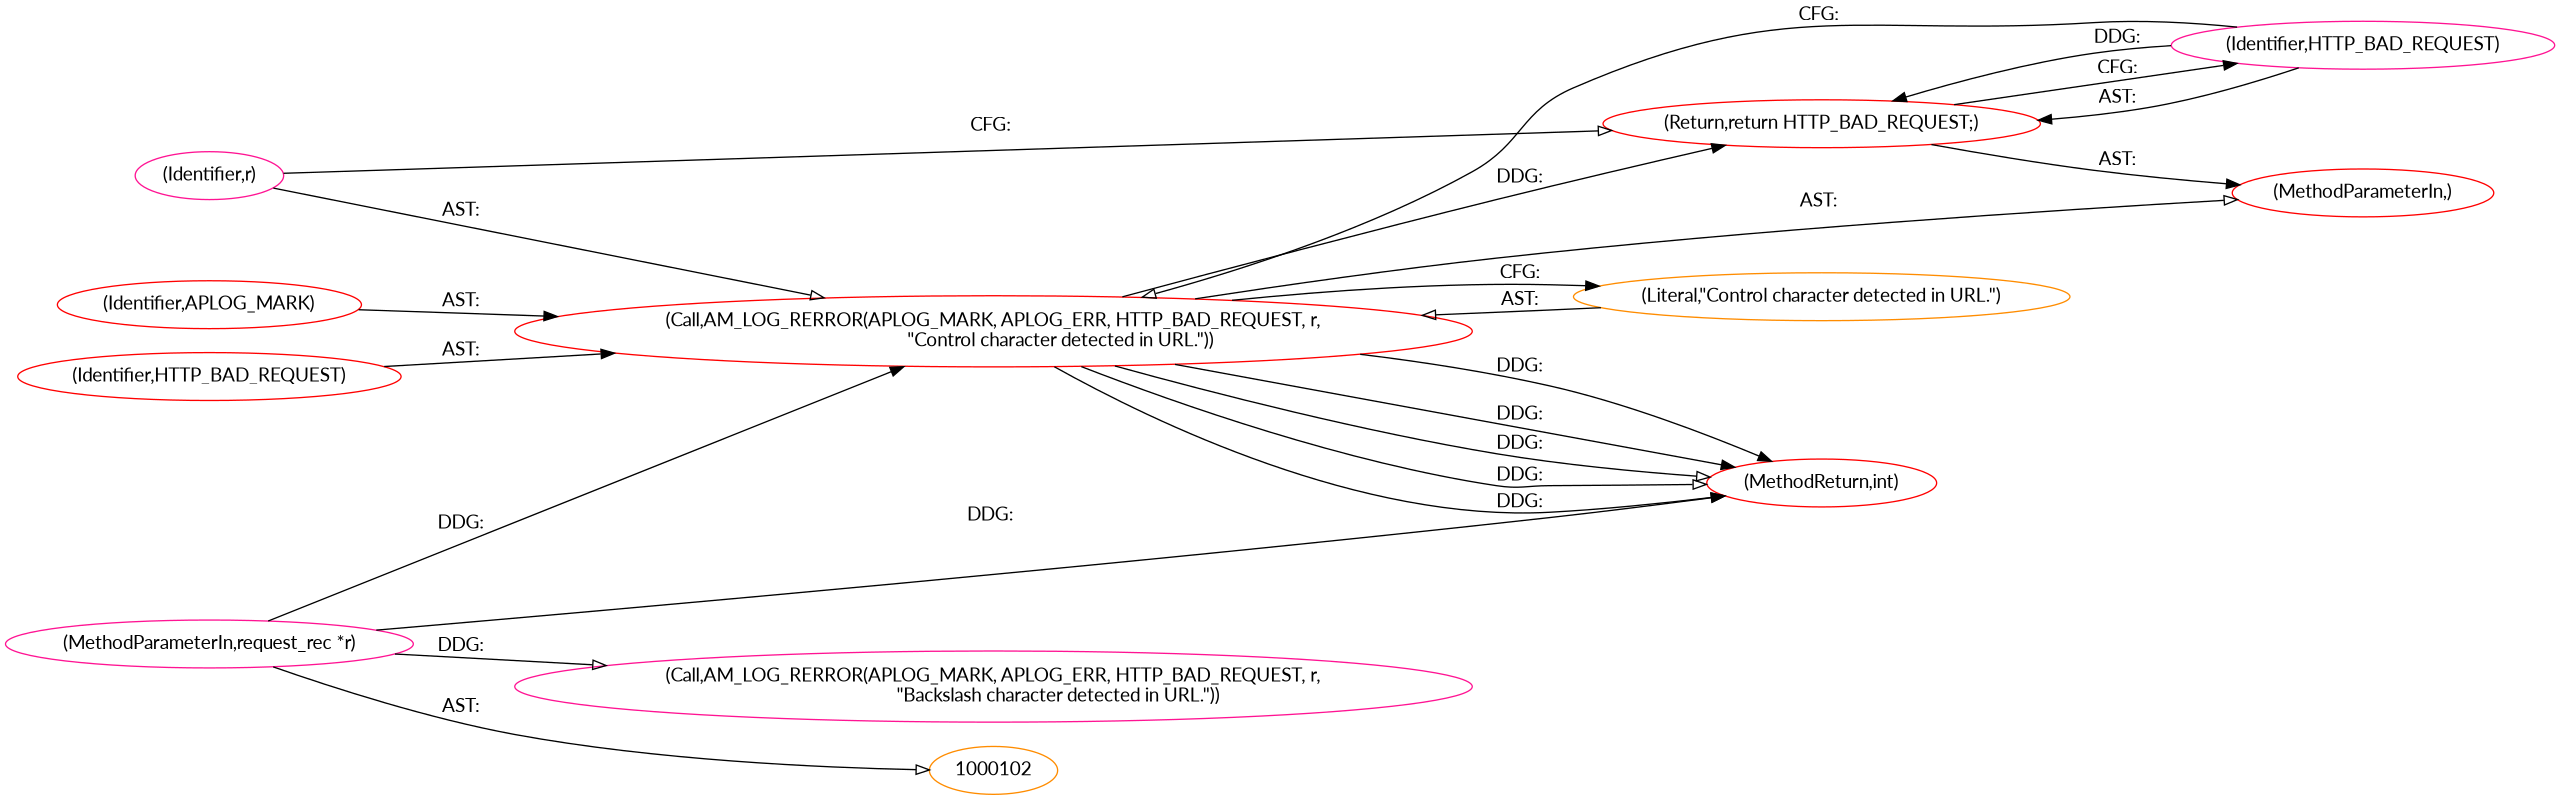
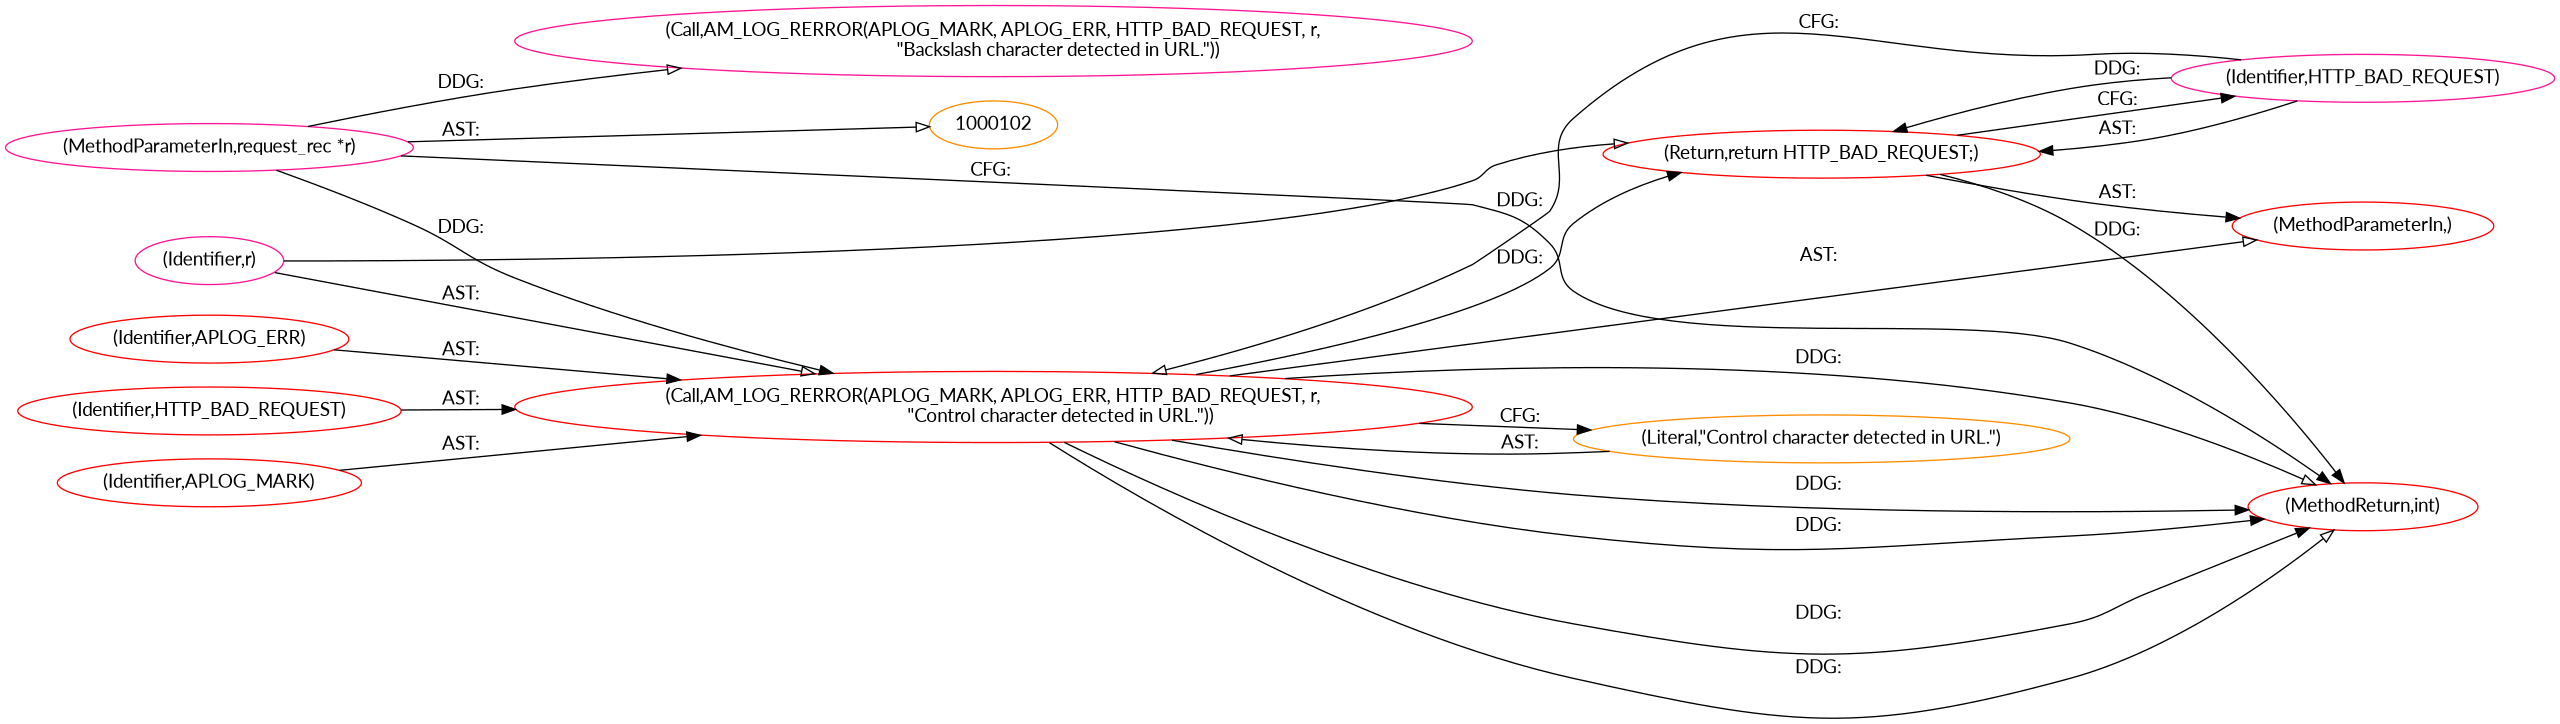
edge "(Return,return HTTP_BAD_REQUEST;)" -> "(MethodReturn,int)": added, label "DDG:"
node "(Identifier,APLOG_ERR)": added
